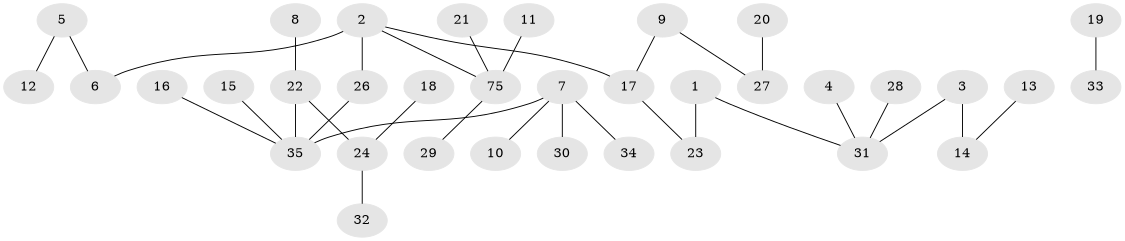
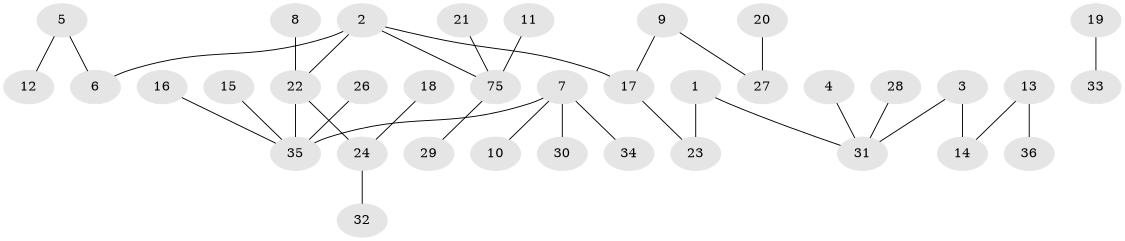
edge "2" -- "26": now "2" -- "22"
node "36": added
